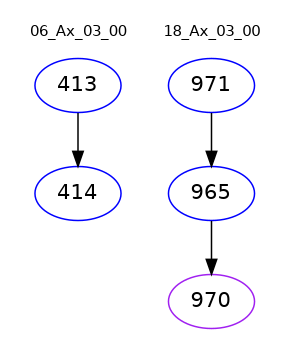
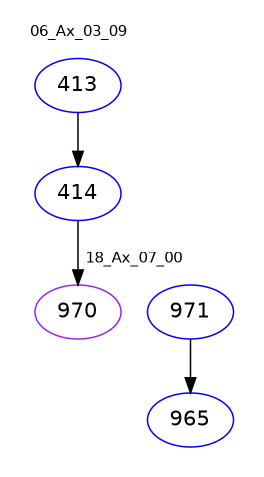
cluster "06_Ax_03_00": label "06_Ax_03_00" -> "06_Ax_03_09"
cluster "18_Ax_03_00": label "18_Ax_03_00" -> "18_Ax_07_00"
edge "965" -> "970": now "414" -> "970"
